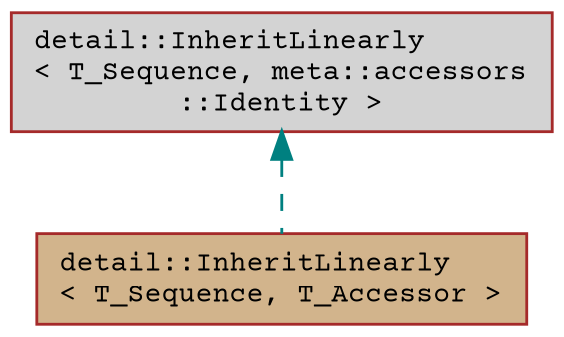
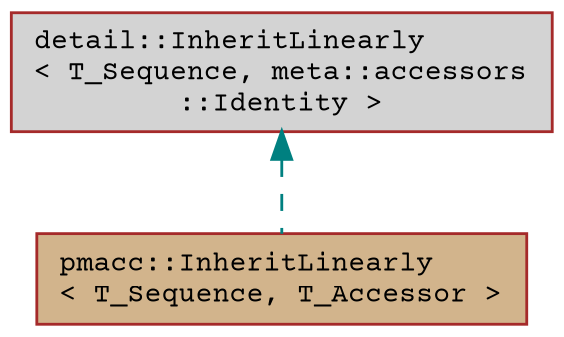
node "detail::InheritLinearly < T_Sequence, T_Accessor >": label "detail::InheritLinearly < T_Sequence, T_Accessor >" -> "pmacc::InheritLinearly < T_Sequence, T_Accessor >"
